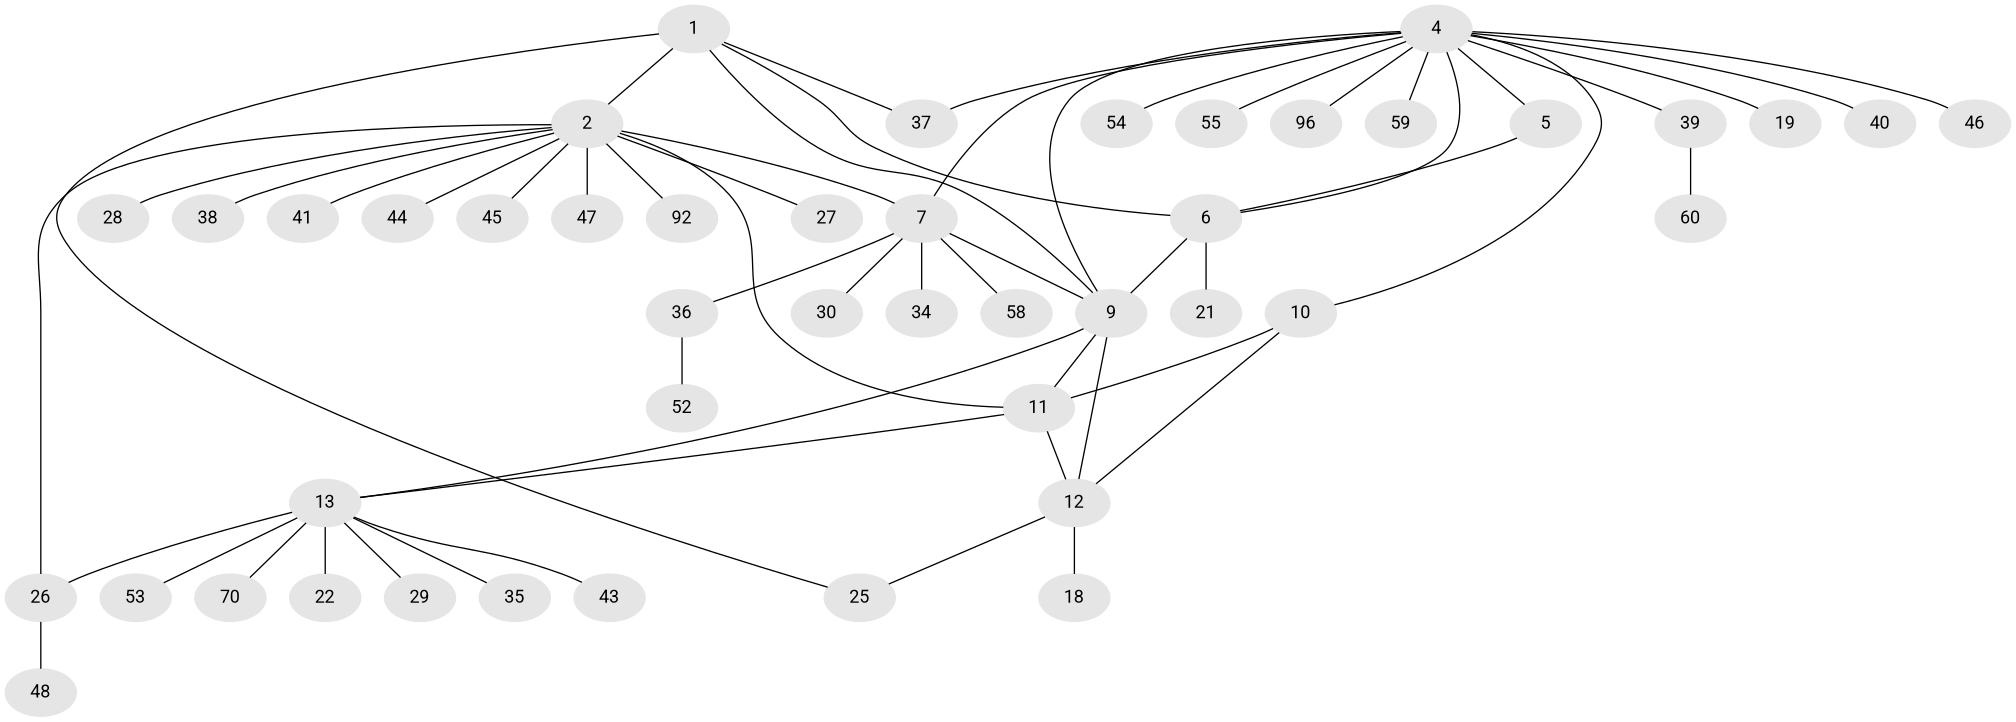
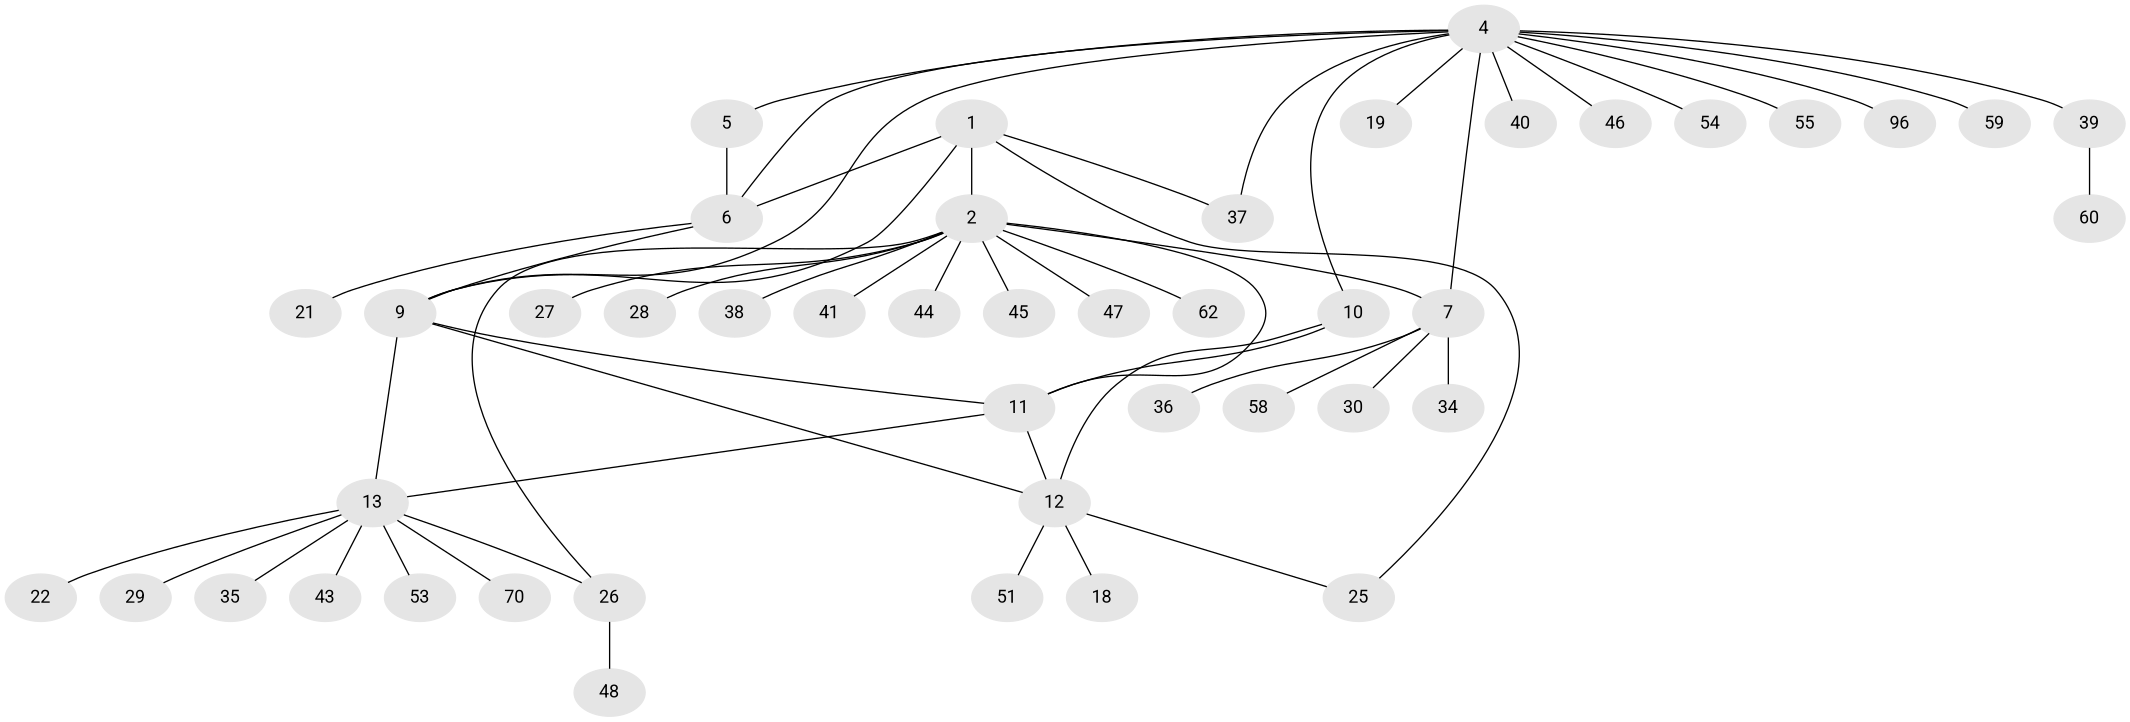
node "92": label "92" -> "62"
edge "7" -- "9": removed
node "52": removed
node "51": added
